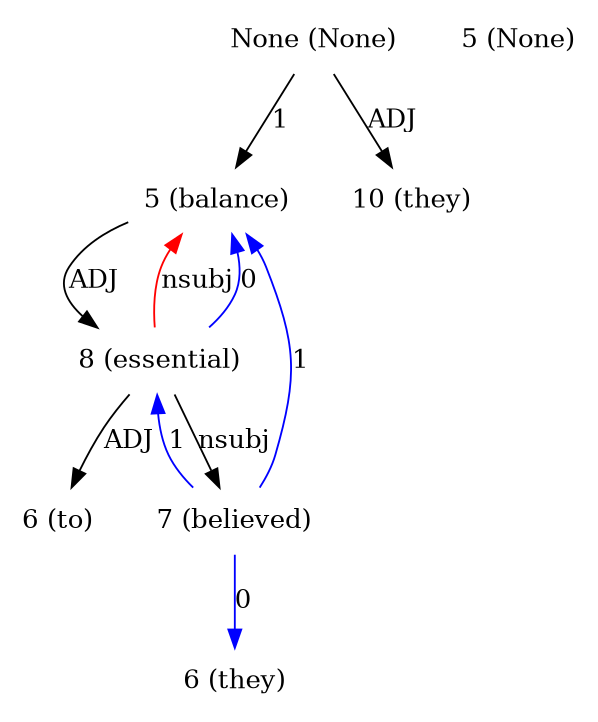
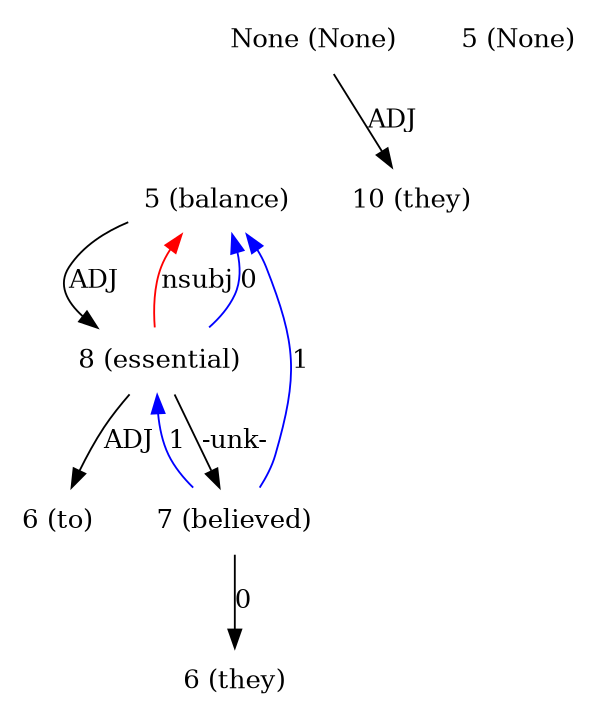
edge "None (None)" -> "5 (balance)": removed, label "1"
edge "8 (essential)" -> "7 (believed)": label "nsubj" -> "-unk-"
edge "7 (believed)" -> "6 (they)": color blue -> black
